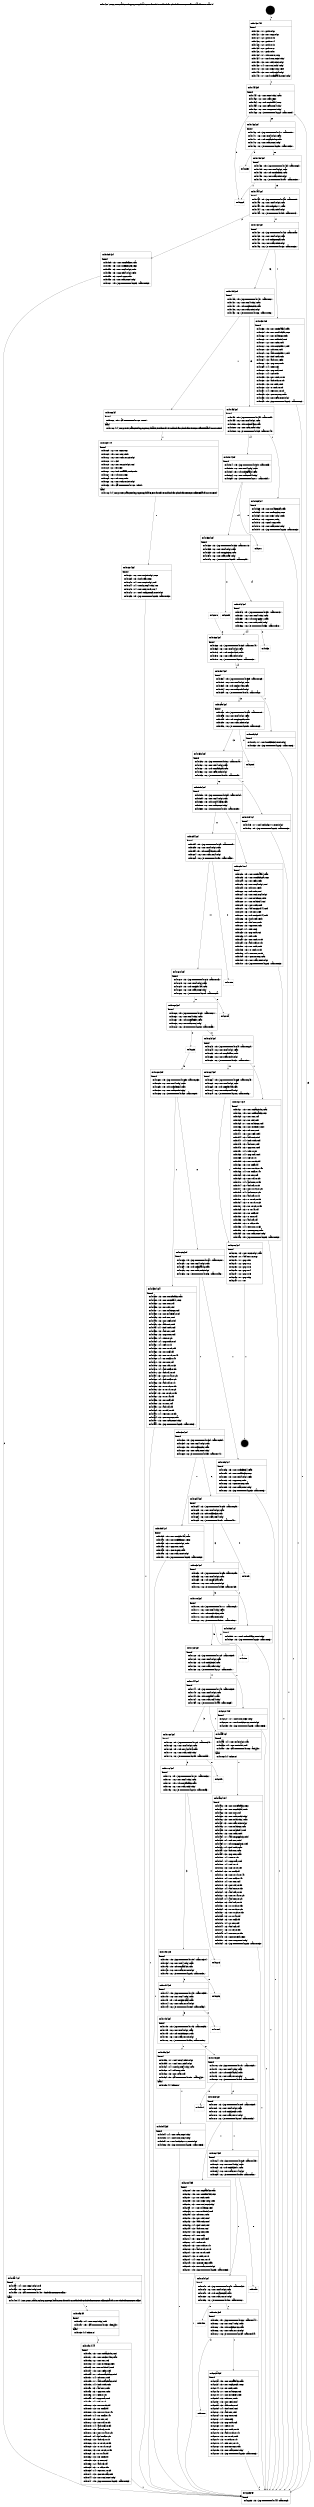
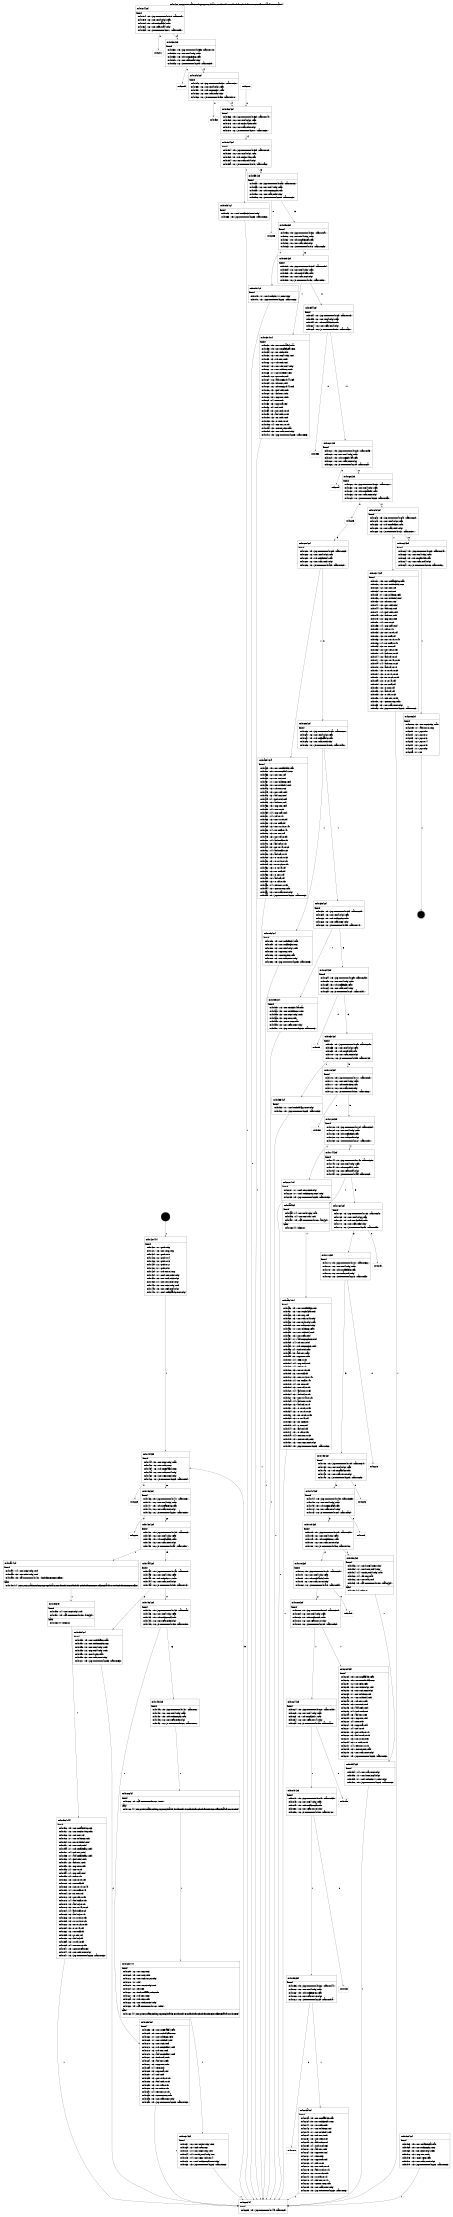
edge "0x401488 [28]" -> "0x40222f": now "0x401488 [28]" -> "0x401da7 [12]"
node "0x4014f8 [28]": removed
edge "0x40218d [89]" -> "0x4022e3 [5]": removed, label "1"
